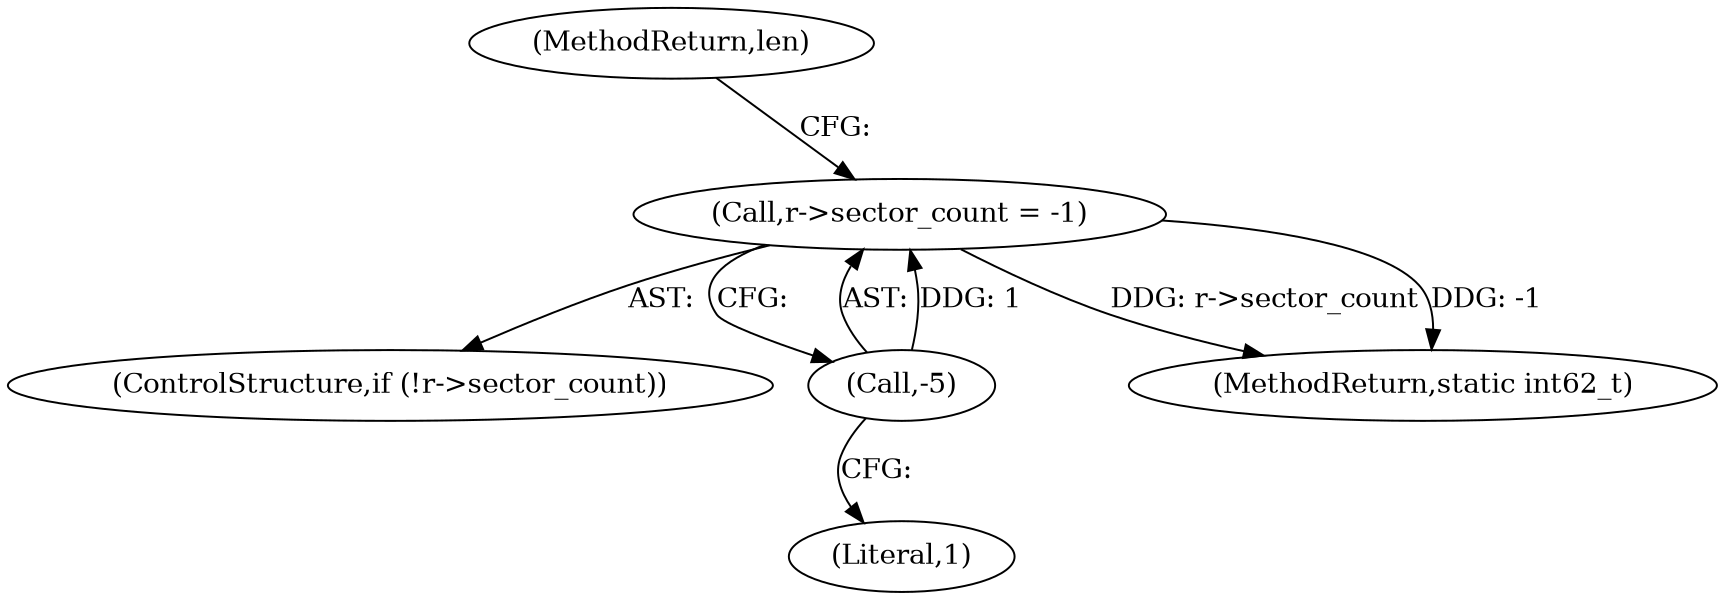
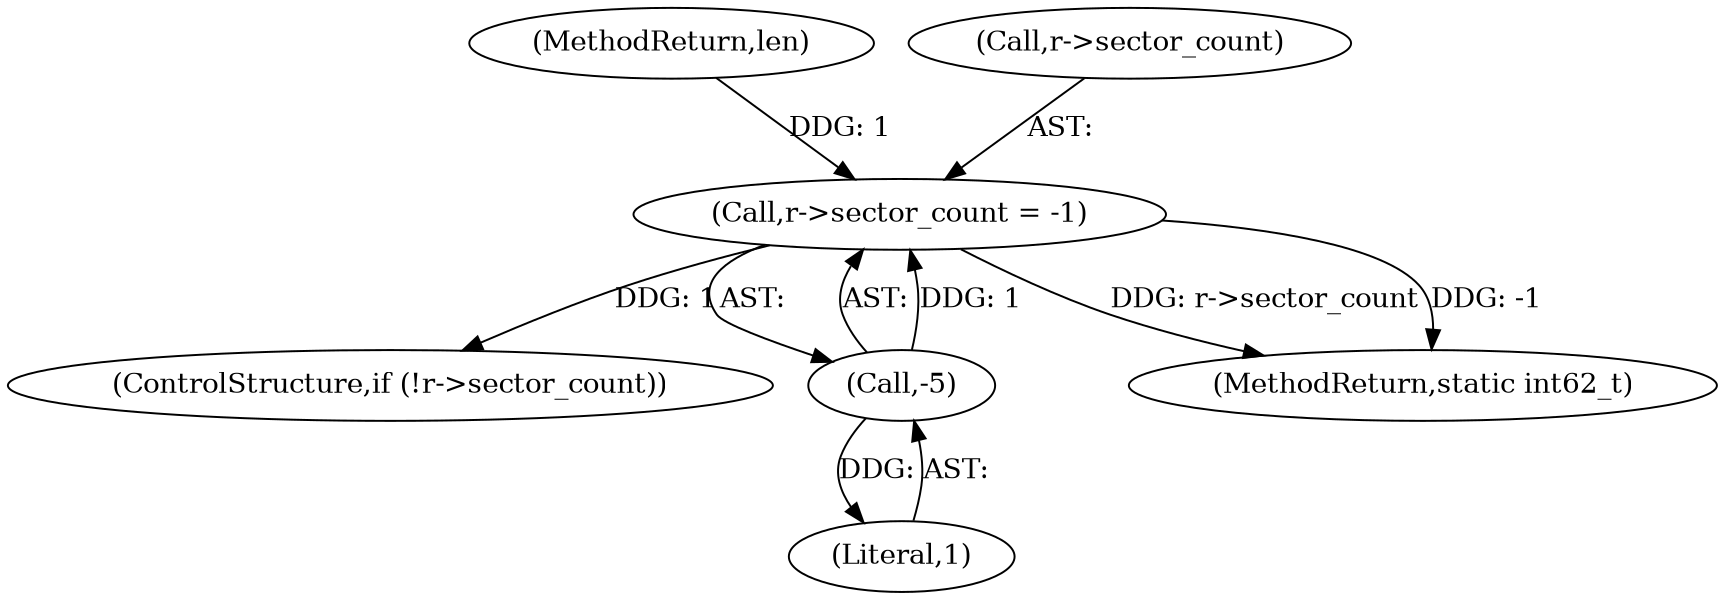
node "(Call,r->sector_count)": added
edge "(MethodReturn,len)" -> "(Call,r->sector_count = -1)": label "CFG: " -> "DDG: 1"
edge "(Call,r->sector_count = -1)" -> "(ControlStructure,if (!r->sector_count))": label "AST: " -> "DDG: 1"
edge "(Call,r->sector_count = -1)" -> "(Call,-5)": label "CFG: " -> "AST: "
edge "(Call,-5)" -> "(Literal,1)": label "CFG: " -> "DDG: "
edge "(Literal,1)" -> "(Call,-5)": added, label "AST:"
